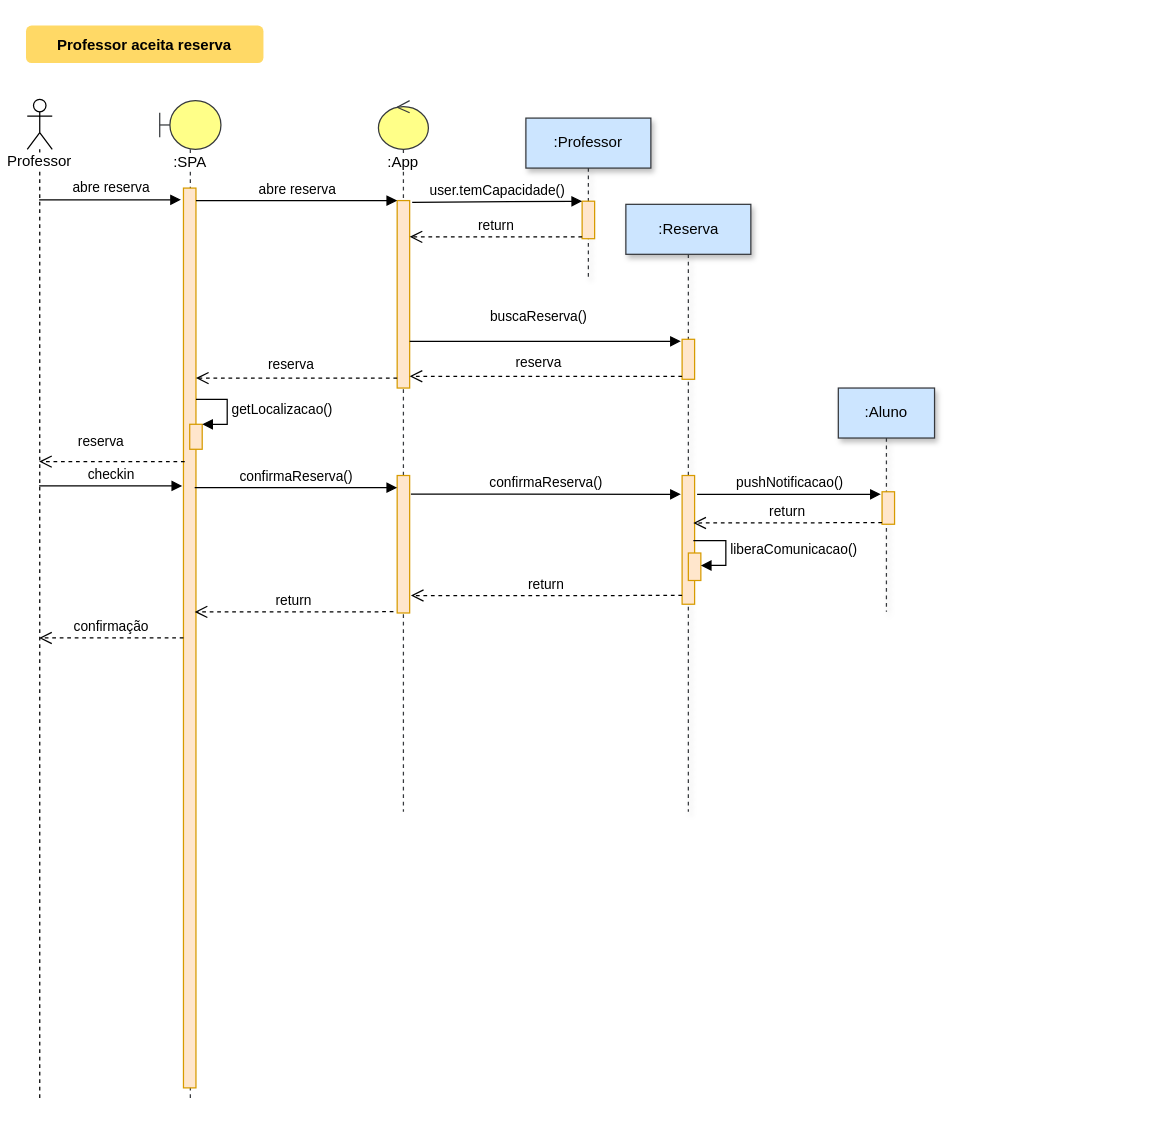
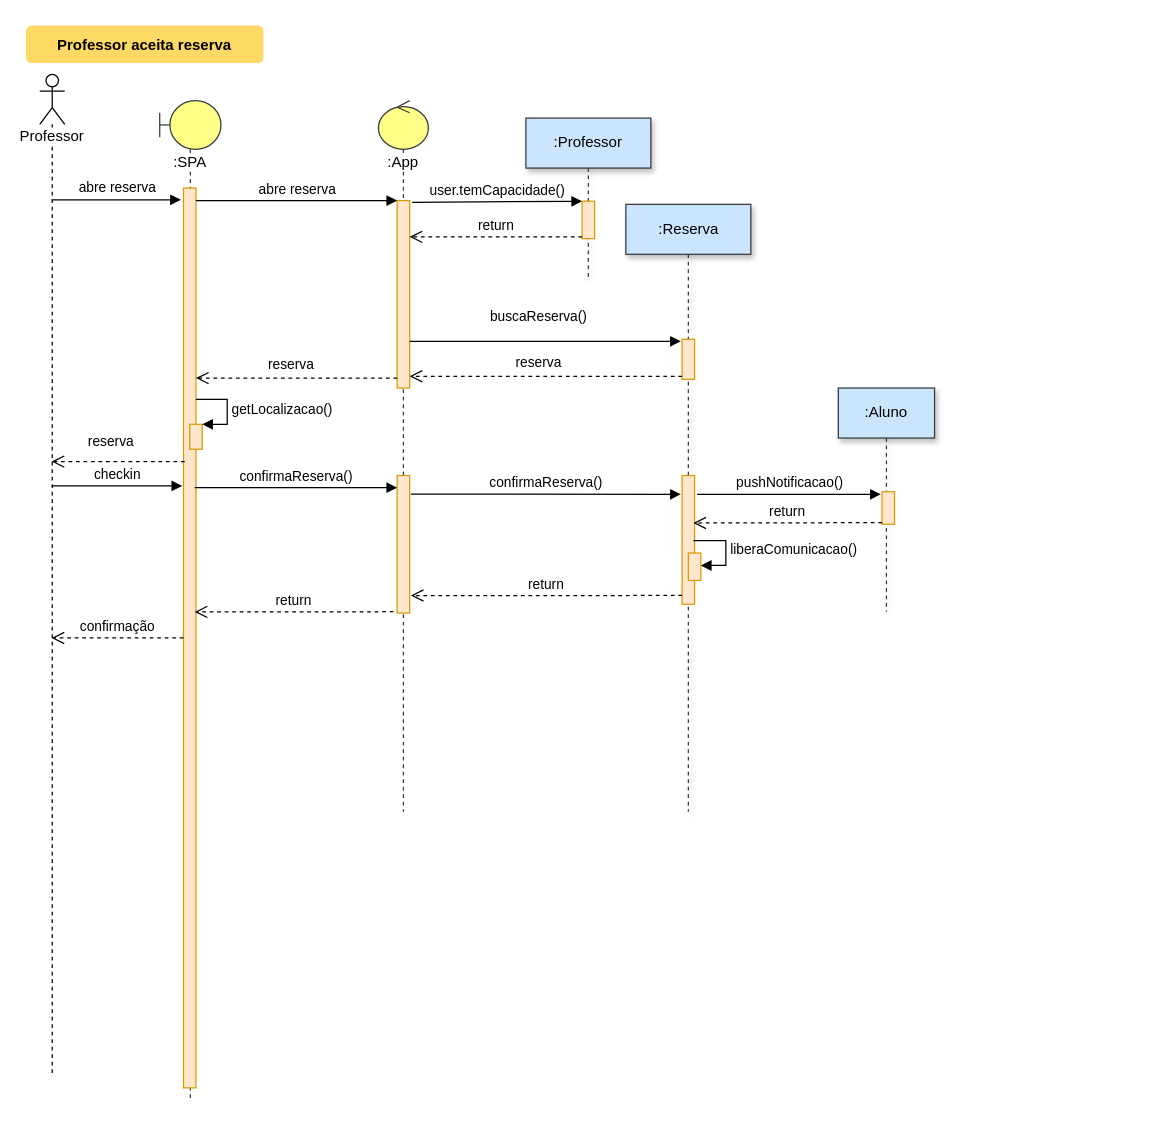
node "Professor": moved (39, 599) -> (52, 574)
